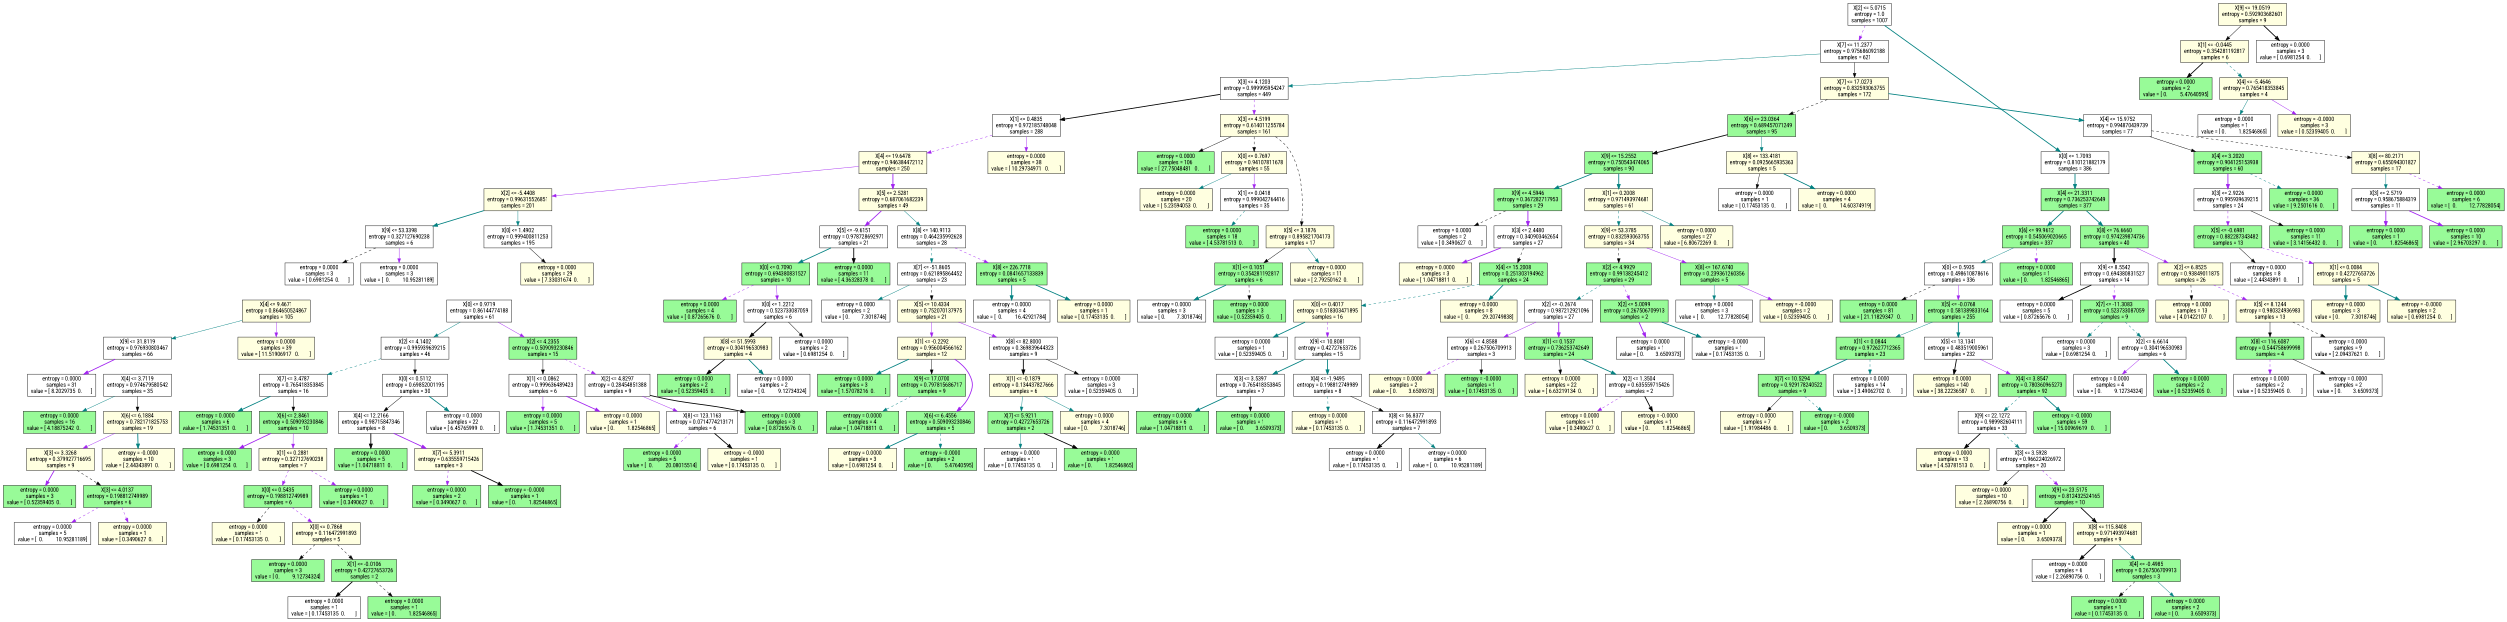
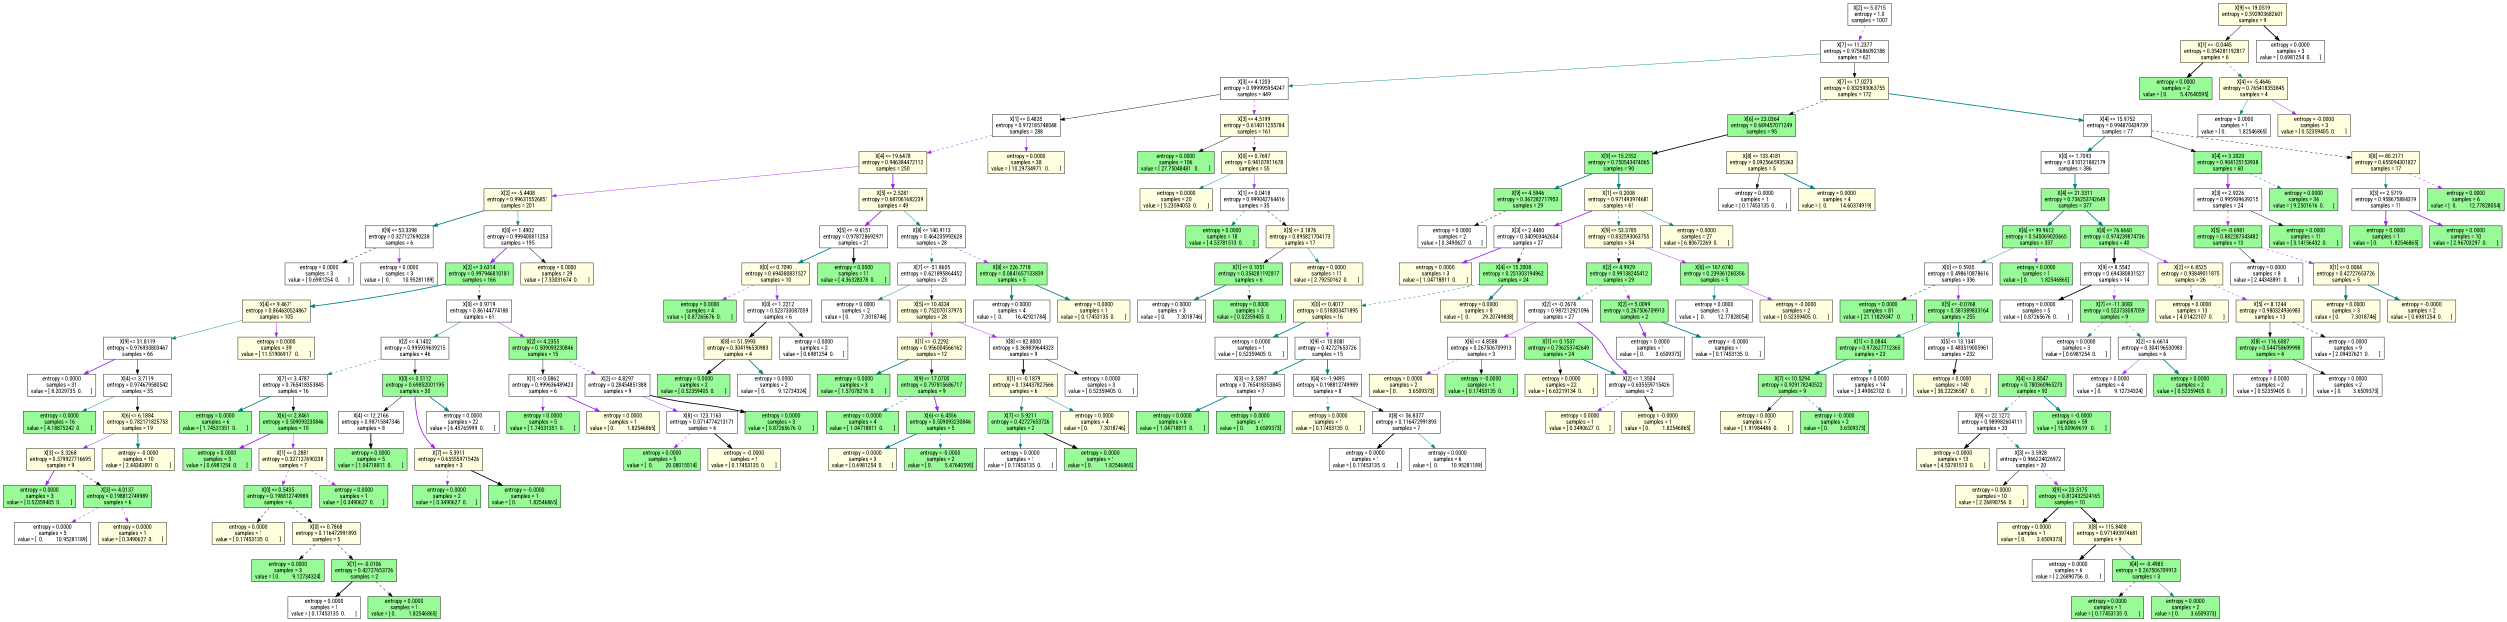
edge "X[2] <= 5.0715 entropy = 1.0 samples = 1007" -> "X[0] <= 1.7093 entropy = 0.810121882179 samples = 386": now "X[4] <= 15.9752 entropy = 0.994870439739 samples = 77" -> "X[0] <= 1.7093 entropy = 0.810121882179 samples = 386"
edge "X[3] <= 4.1203 entropy = 0.999995954247 samples = 449" -> "X[1] <= 0.4835 entropy = 0.972185748048 samples = 288": style bold -> solid
edge "X[6] <= 23.0364 entropy = 0.689457071249 samples = 95" -> "X[8] <= 133.4181 entropy = 0.0925665935363 samples = 5": removed
edge "X[3] <= 4.5199 entropy = 0.614011255784 samples = 161" -> "X[5] <= 3.1876 entropy = 0.895821704173 samples = 17": now "X[1] <= 0.0418 entropy = 0.999042764416 samples = 35" -> "X[5] <= 3.1876 entropy = 0.895821704173 samples = 17"
edge "X[9] <= 4.5946 entropy = 0.367282717953 samples = 29" -> "X[3] <= 2.4480 entropy = 0.340903462654 samples = 27": now "X[1] <= 0.2008 entropy = 0.971493974681 samples = 61" -> "X[3] <= 2.4480 entropy = 0.340903462654 samples = 27"
node "X[2] <= 3.6314 entropy = 0.997946810181 samples = 166": added
node "X[0] <= 0.7090 entropy = 0.694380831527 samples = 10": fillcolor palegreen -> lightyellow
node "X[4] <= 9.4671 entropy = 0.864650524867 samples = 105": label "X[4] <= 9.4671 entropy = 0.864650524867 samples = 105" -> "X[4] <= 9.4671 entropy = 0.864630524867 samples = 105"
node "X[5] <= 10.4334 entropy = 0.752070137975 samples = 21": label "X[5] <= 10.4334 entropy = 0.752070137975 samples = 21" -> "X[5] <= 10.4334 entropy = 0.752070137975 samples = 28"
edge "X[2] <= -0.2674 entropy = 0.987212921096 samples = 27" -> "X[1] <= 0.1537 entropy = 0.736253742649 samples = 24": now "X[2] <= -0.2674 entropy = 0.987212921096 samples = 27" -> "X[2] <= 1.3504 entropy = 0.635559715426 samples = 2"
edge "X[9] <= 31.8119 entropy = 0.976930803467 samples = 66" -> "X[4] <= 3.7119 entropy = 0.974679580542 samples = 35": added
edge "X[5] <= 13.1341 entropy = 0.483519005961 samples = 232" -> "X[4] <= 3.8547 entropy = 0.780360965273 samples = 92": removed
edge "X[1] <= -0.2292 entropy = 0.956004566162 samples = 12" -> "X[6] <= 6.4556 entropy = 0.509093230846 samples = 5": now "X[9] <= 17.0700 entropy = 0.797815686717 samples = 9" -> "X[6] <= 6.4556 entropy = 0.509093230846 samples = 5"
node "X[0] <= 0.5112 entropy = 0.69852001195 samples = 30": fillcolor white -> palegreen
edge "X[4] <= 12.2166 entropy = 0.98715847346 samples = 8" -> "X[7] <= 5.3911 entropy = 0.635559715426 samples = 3": now "X[0] <= 0.5112 entropy = 0.69852001195 samples = 30" -> "X[7] <= 5.3911 entropy = 0.635559715426 samples = 3"
edge "X[0] <= 0.5435 entropy = 0.198812749989 samples = 6" -> "X[0] <= 0.7868 entropy = 0.116472991893 samples = 5": color purple -> black
